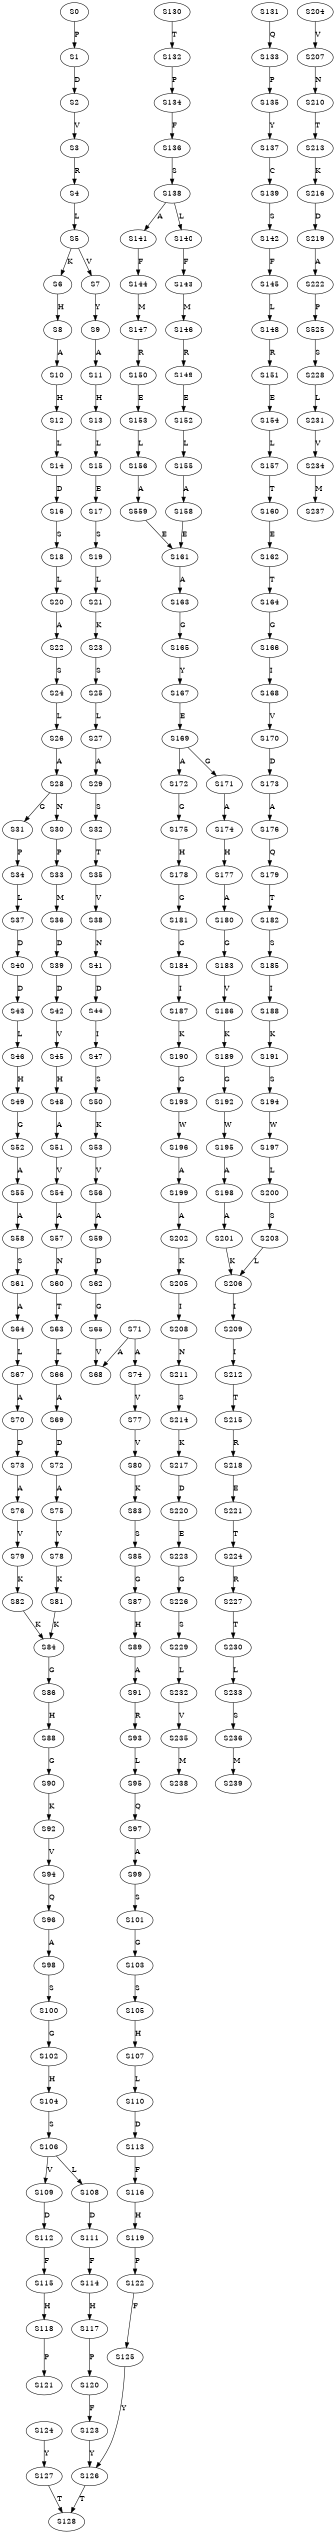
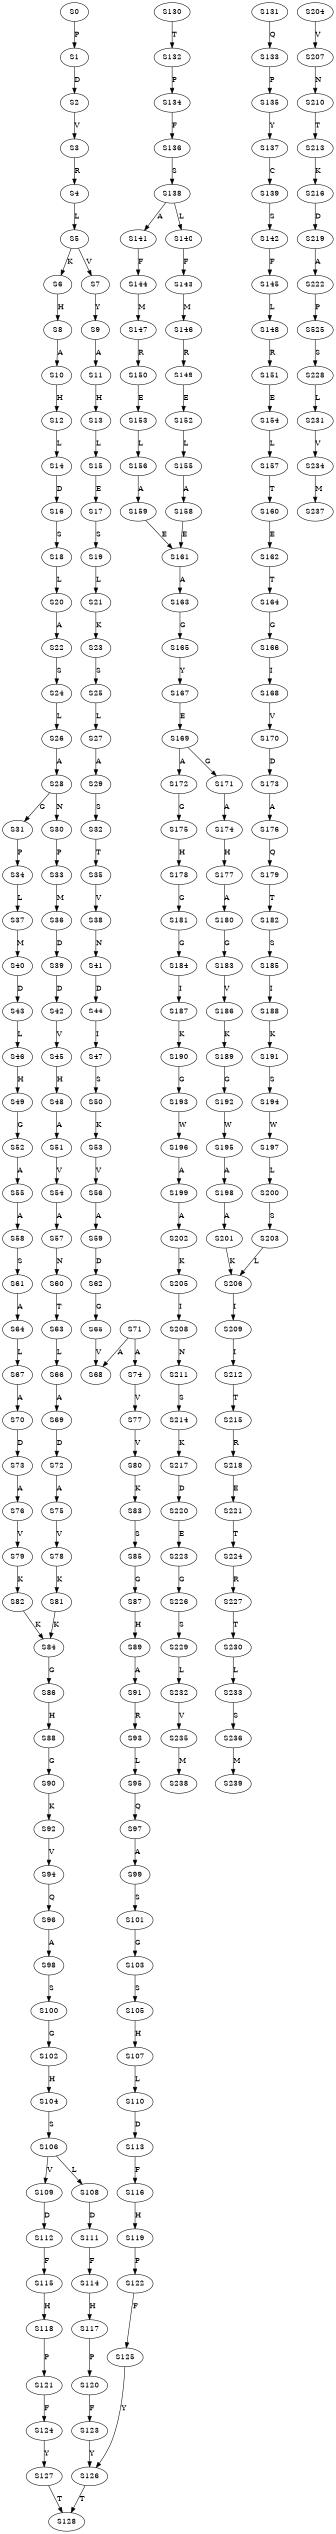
node "S559": label "S559" -> "S159"
edge "S37" -> "S40": label "D" -> "M"
edge "S121" -> "S124": added, label "F"
